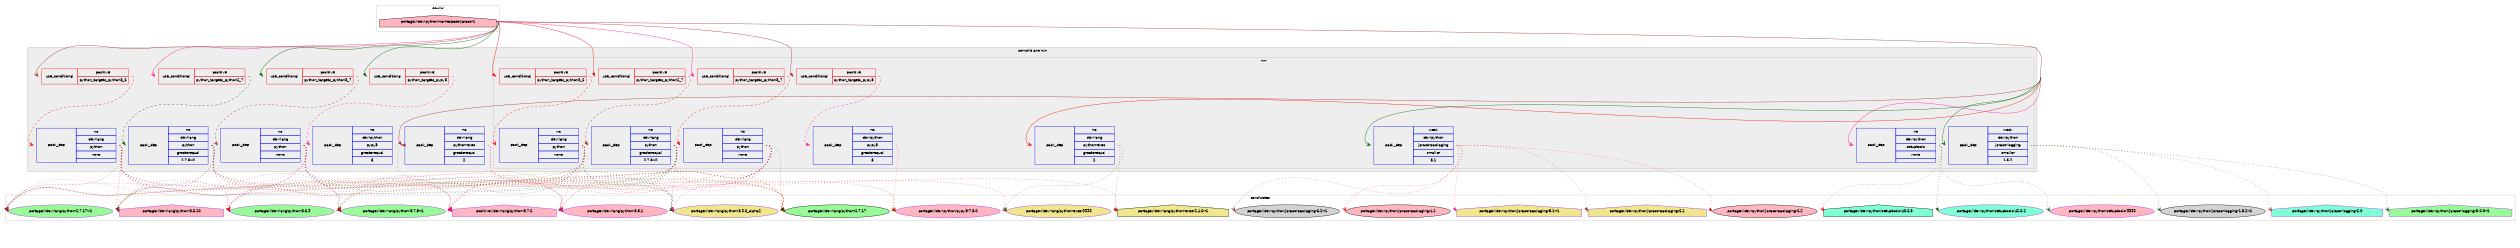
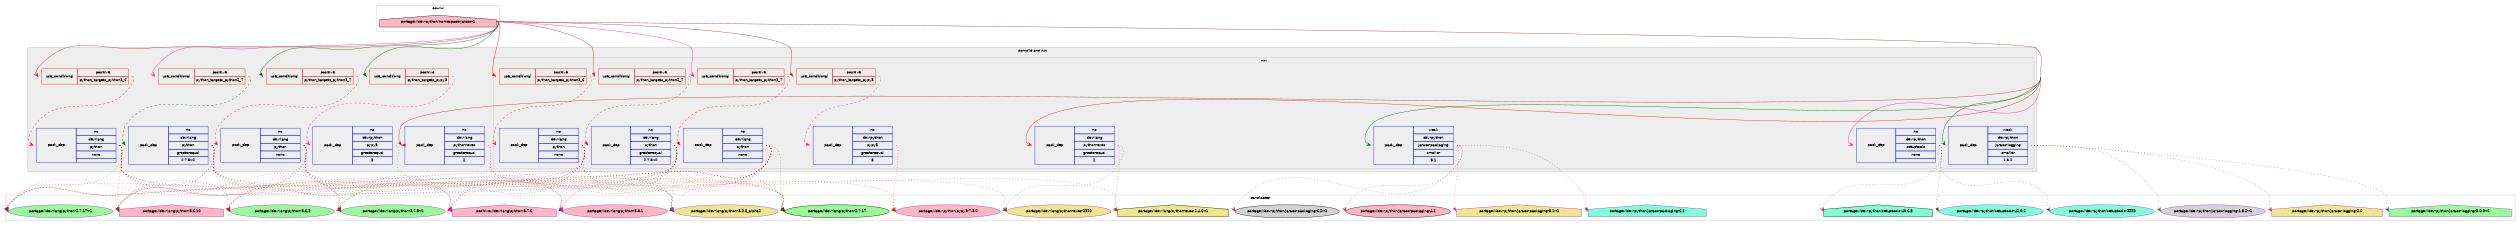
node "portage://dev-python/jaraco-packaging-6.1": fillcolor khaki -> aquamarine
node "portage://dev-python/jaraco-packaging-6.2": removed
node "portage://dev-python/setuptools-9999": fillcolor lightpink -> aquamarine
node "portage://dev-python/jaraco-logging-1.5.2-r1": color black -> purple
node "portage://dev-python/jaraco-logging-2.0": fillcolor aquamarine -> khaki
